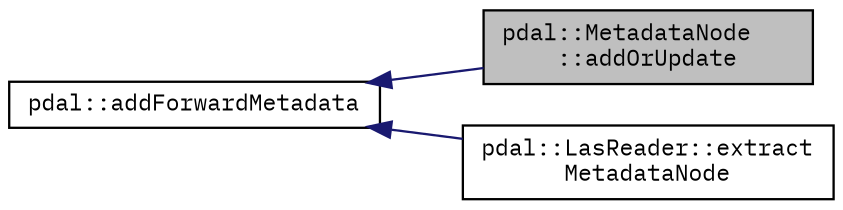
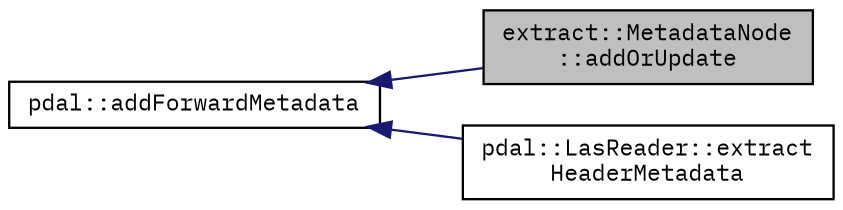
node "pdal::MetadataNode ::addOrUpdate": label "pdal::MetadataNode ::addOrUpdate" -> "extract::MetadataNode ::addOrUpdate"
node "pdal::LasReader::extract MetadataNode": label "pdal::LasReader::extract MetadataNode" -> "pdal::LasReader::extract HeaderMetadata"
